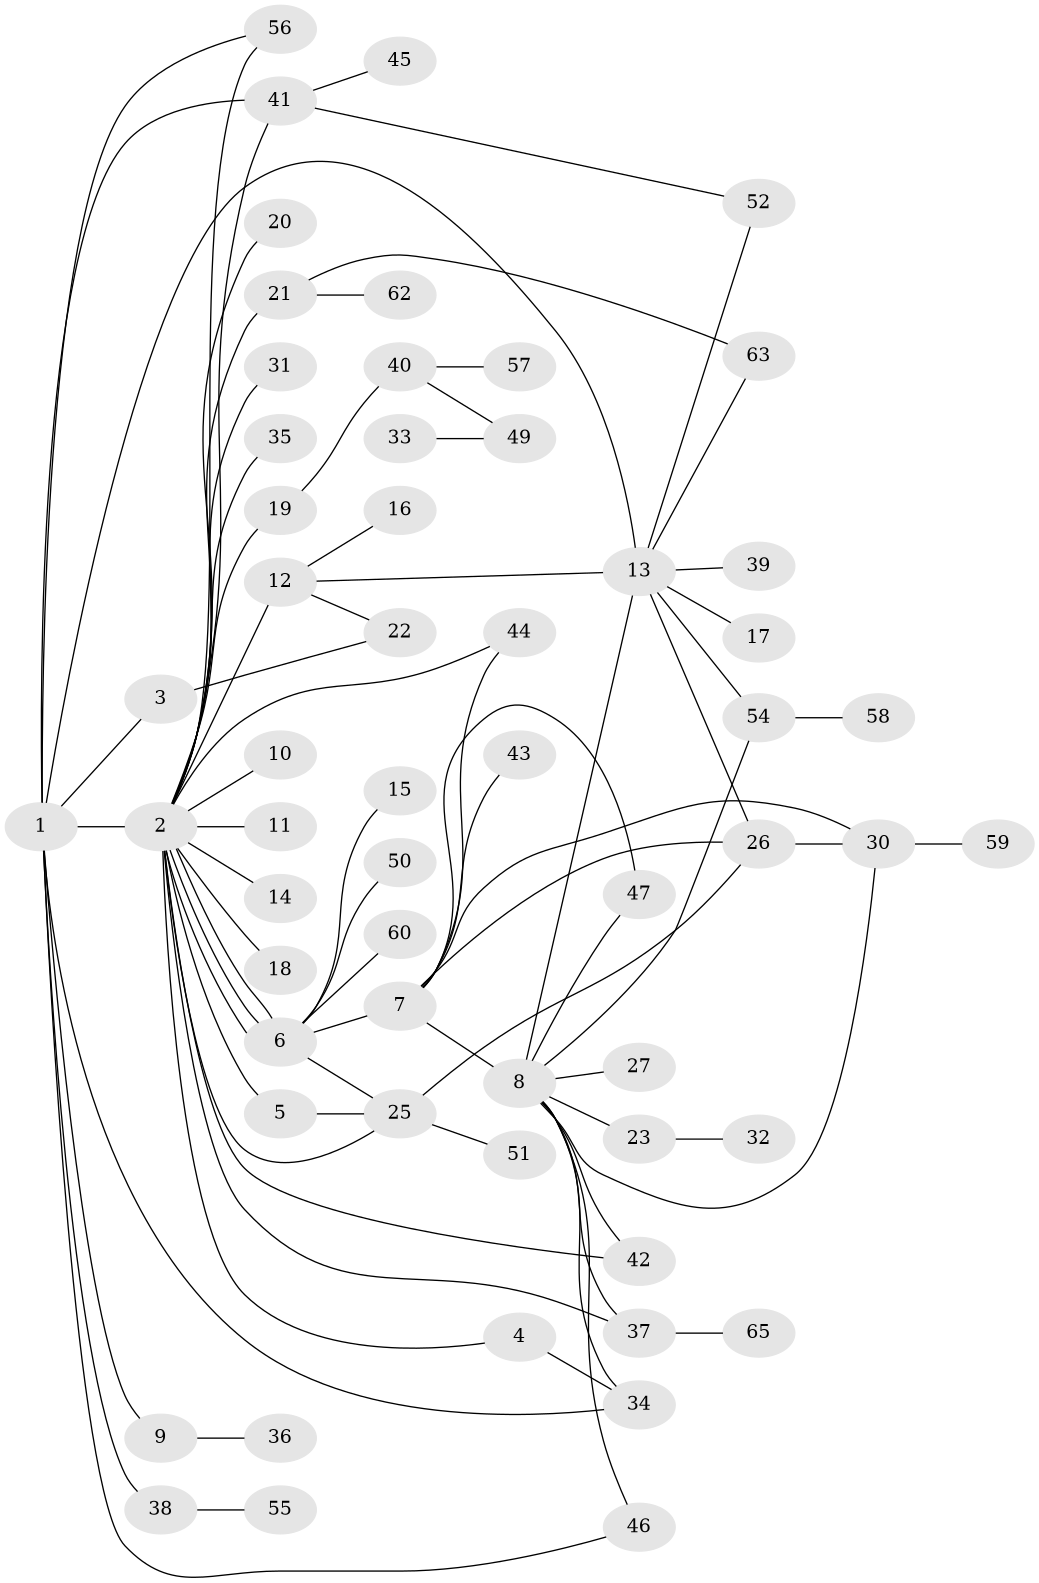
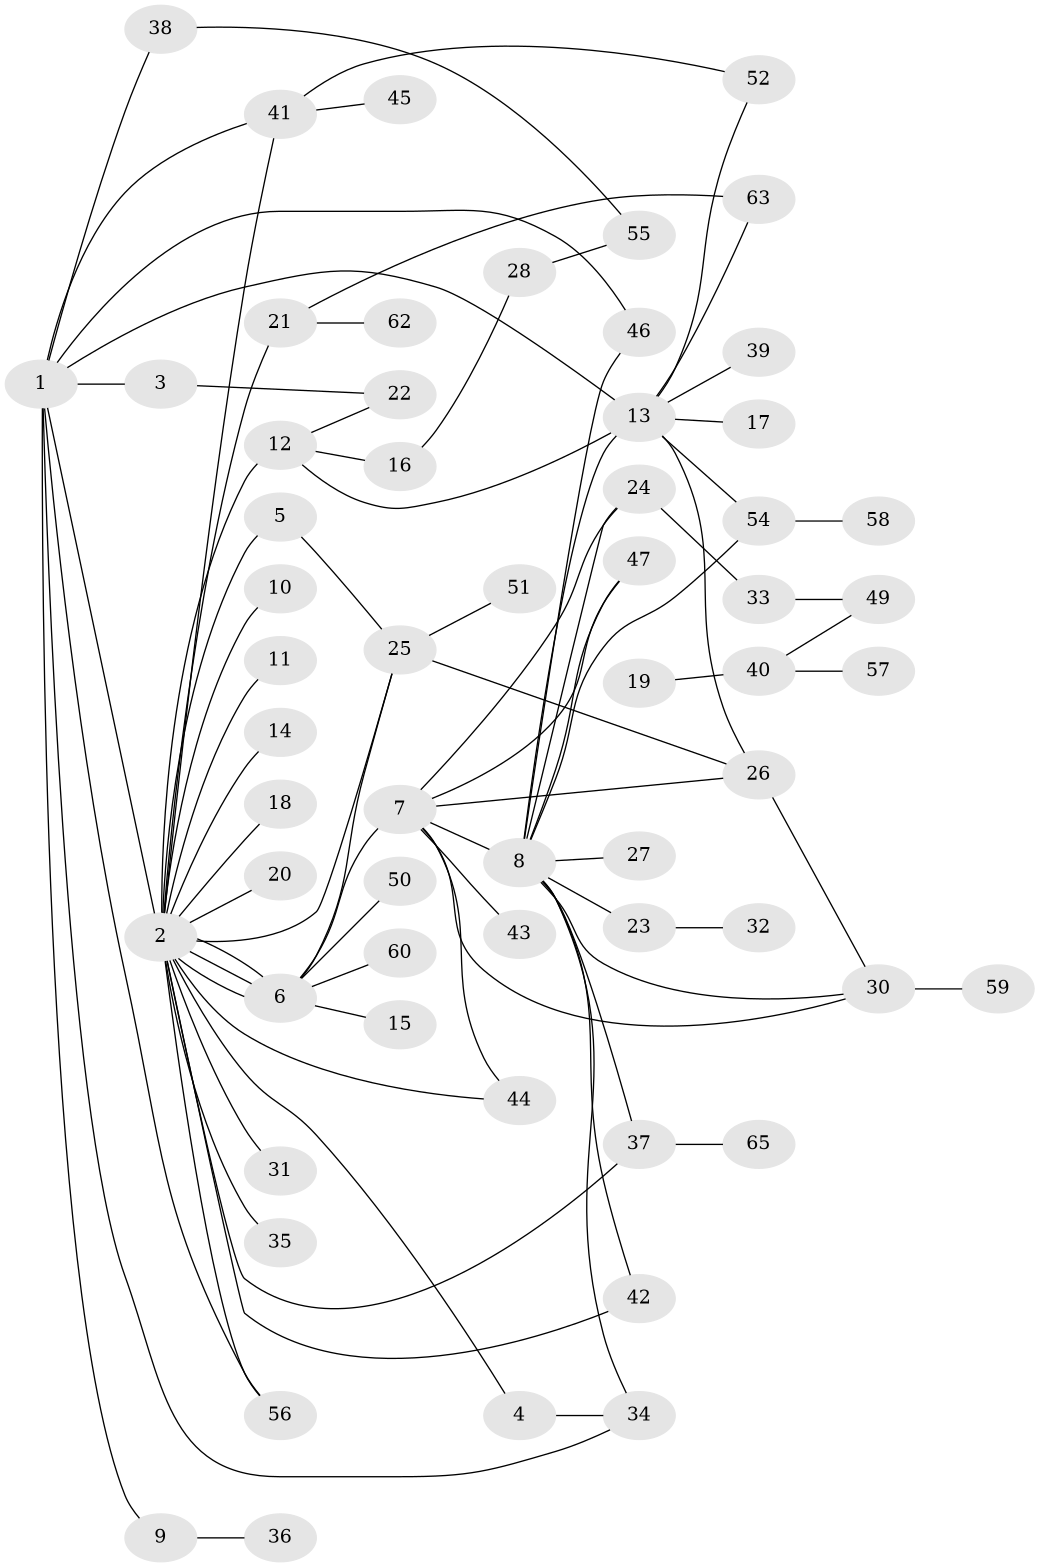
node "28": added
node "24": added
edge "19" -- "2": removed
